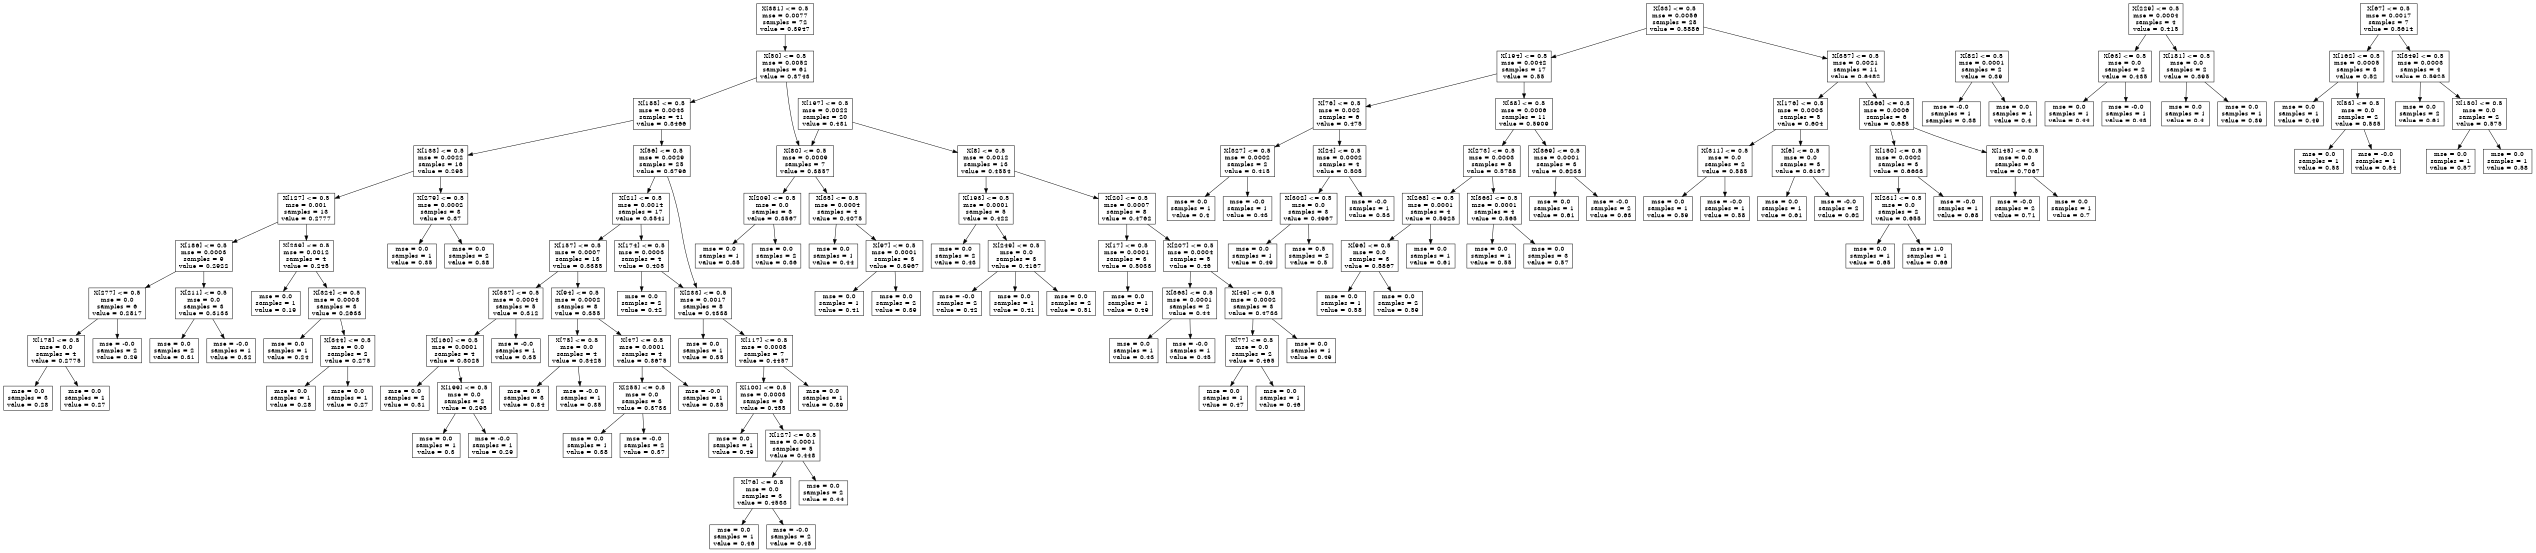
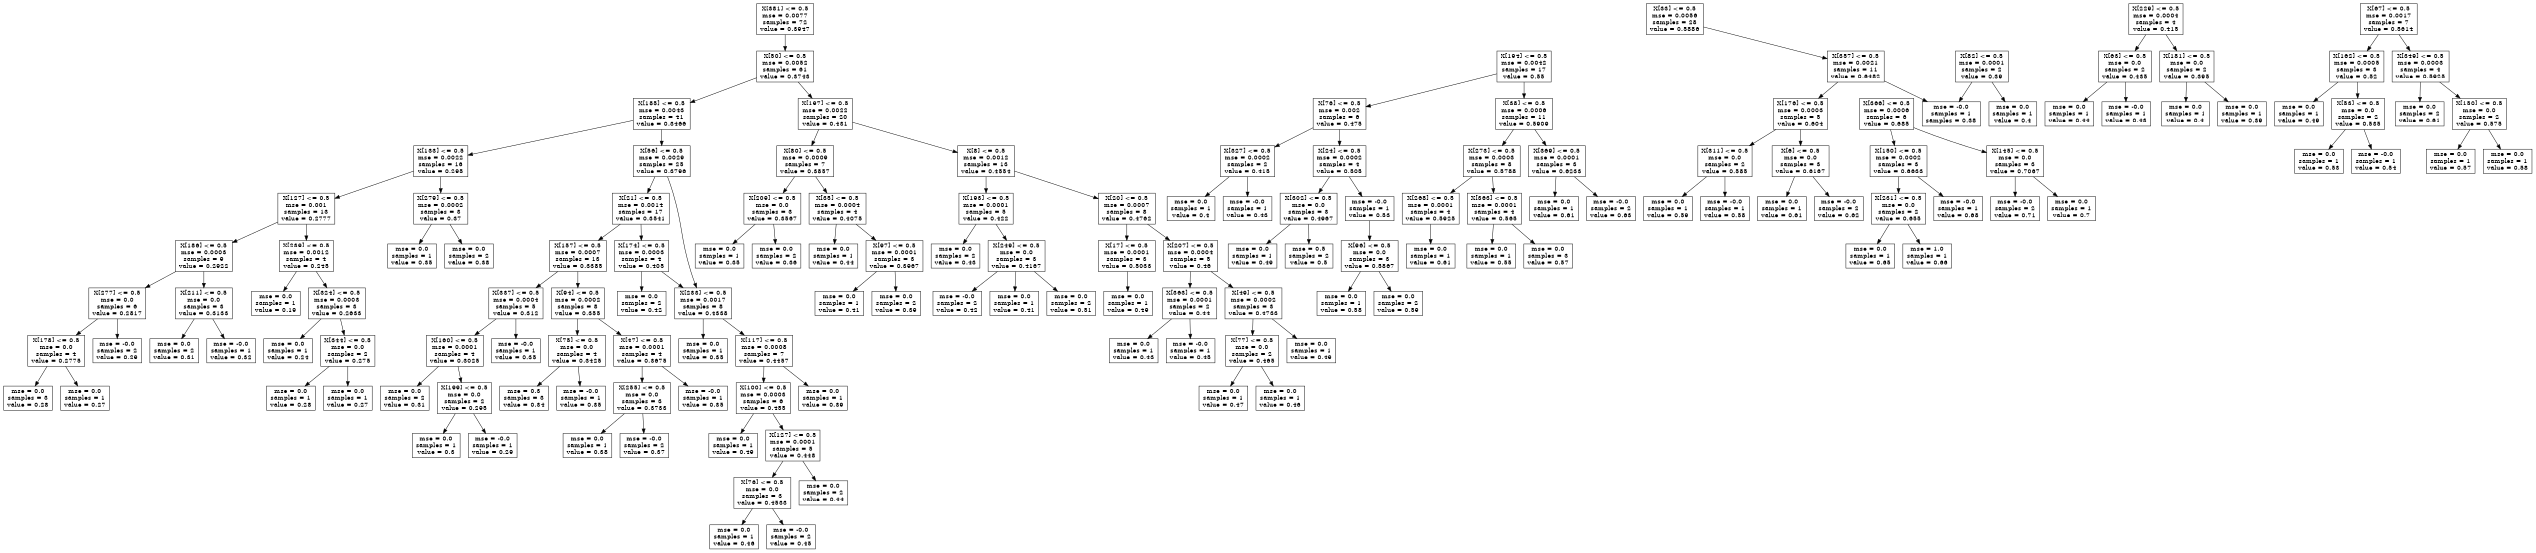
edge "X[33] <= 0.5 mse = 0.0056 samples = 28 value = 0.5886" -> "X[194] <= 0.5 mse = 0.0042 samples = 17 value = 0.55": removed
edge "X[357] <= 0.5 mse = 0.0021 samples = 11 value = 0.6482" -> "X[366] <= 0.5 mse = 0.0006 samples = 6 value = 0.685": now "X[357] <= 0.5 mse = 0.0021 samples = 11 value = 0.6482" -> "mse = -0.0 samples = 1 samples = 0.38"
edge "X[50] <= 0.5 mse = 0.0052 samples = 61 value = 0.3743" -> "X[80] <= 0.5 mse = 0.0009 samples = 7 value = 0.3857": now "X[50] <= 0.5 mse = 0.0052 samples = 61 value = 0.3743" -> "X[197] <= 0.5 mse = 0.0022 samples = 20 value = 0.431"
edge "X[268] <= 0.5 mse = 0.0001 samples = 4 value = 0.5925" -> "X[96] <= 0.5 mse = 0.0 samples = 3 value = 0.5867": now "mse = -0.0 samples = 1 value = 0.53" -> "X[96] <= 0.5 mse = 0.0 samples = 3 value = 0.5867"
